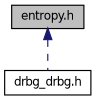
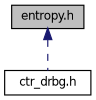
node "drbg_drbg.h": label "drbg_drbg.h" -> "ctr_drbg.h"
